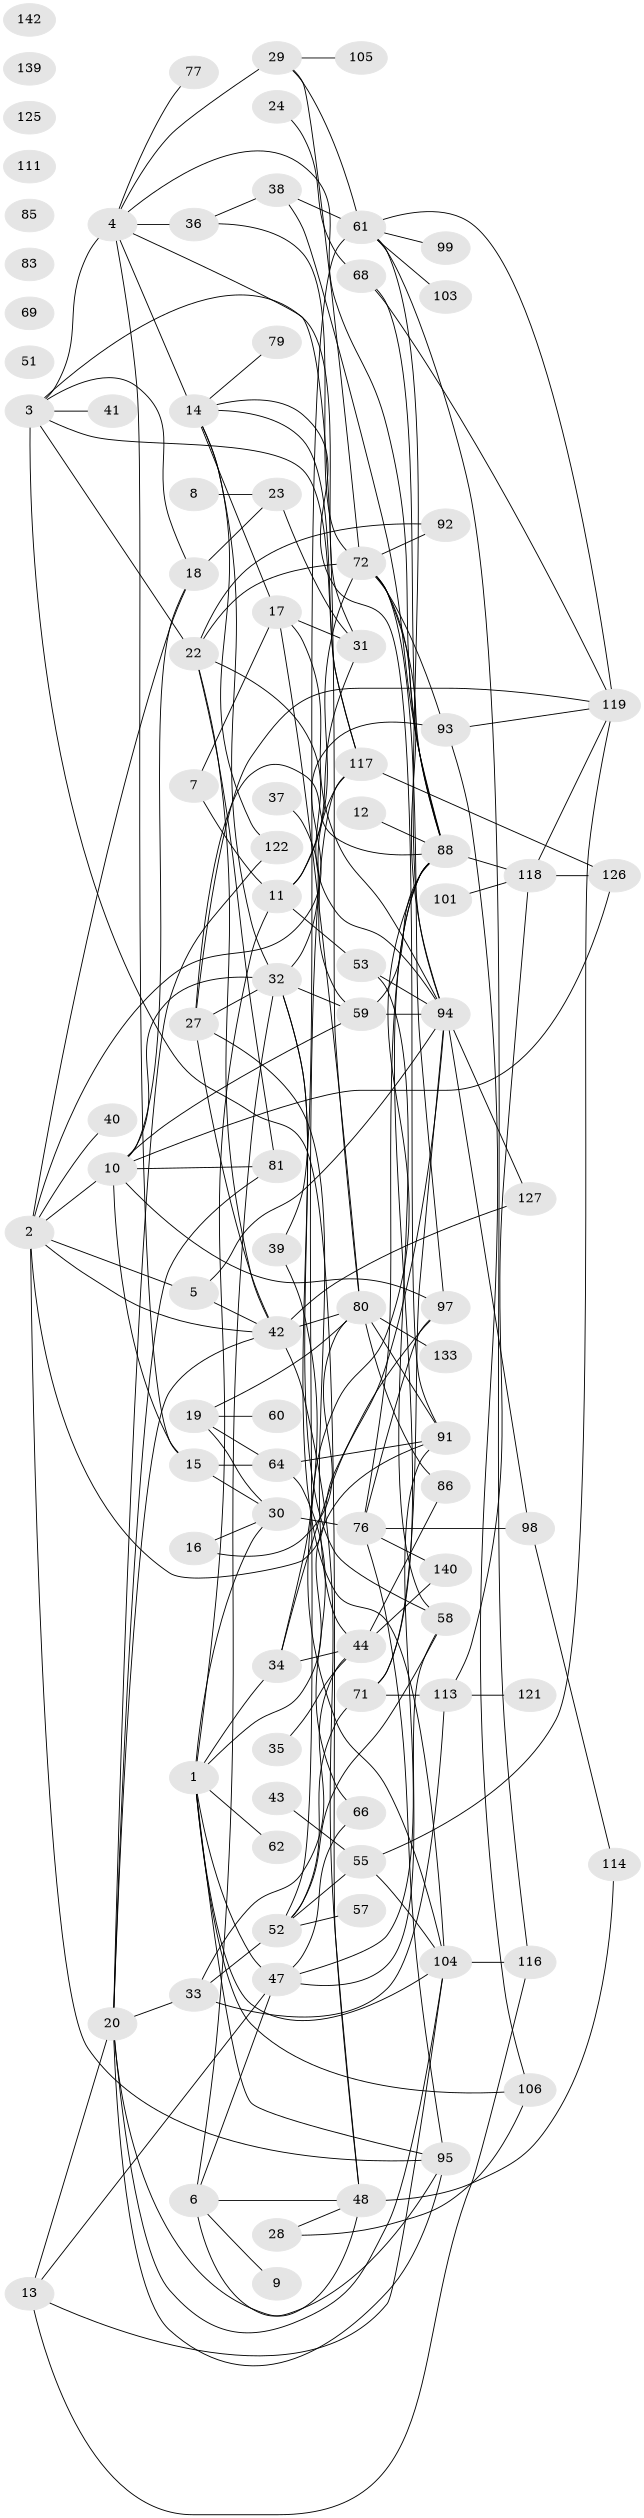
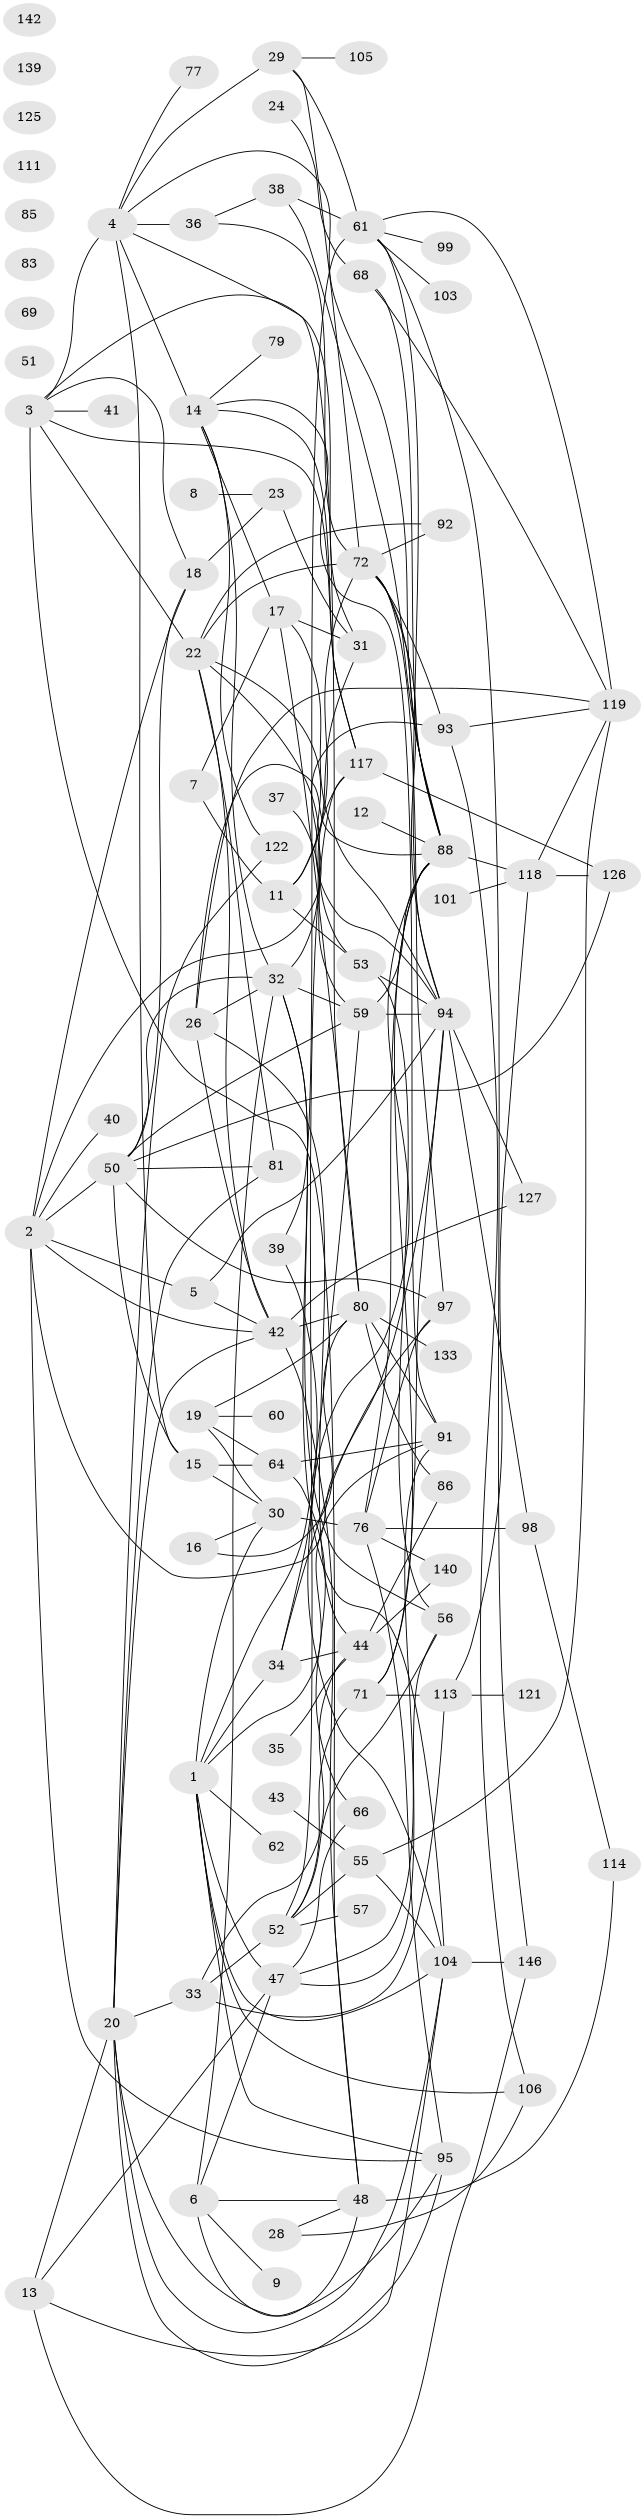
edge "22" -- "53": added
node "27": label "27" -> "26"
node "10": label "10" -> "50"
edge "11" -- "1": now "59" -- "1"
node "58": label "58" -> "56"
node "116": label "116" -> "146"
